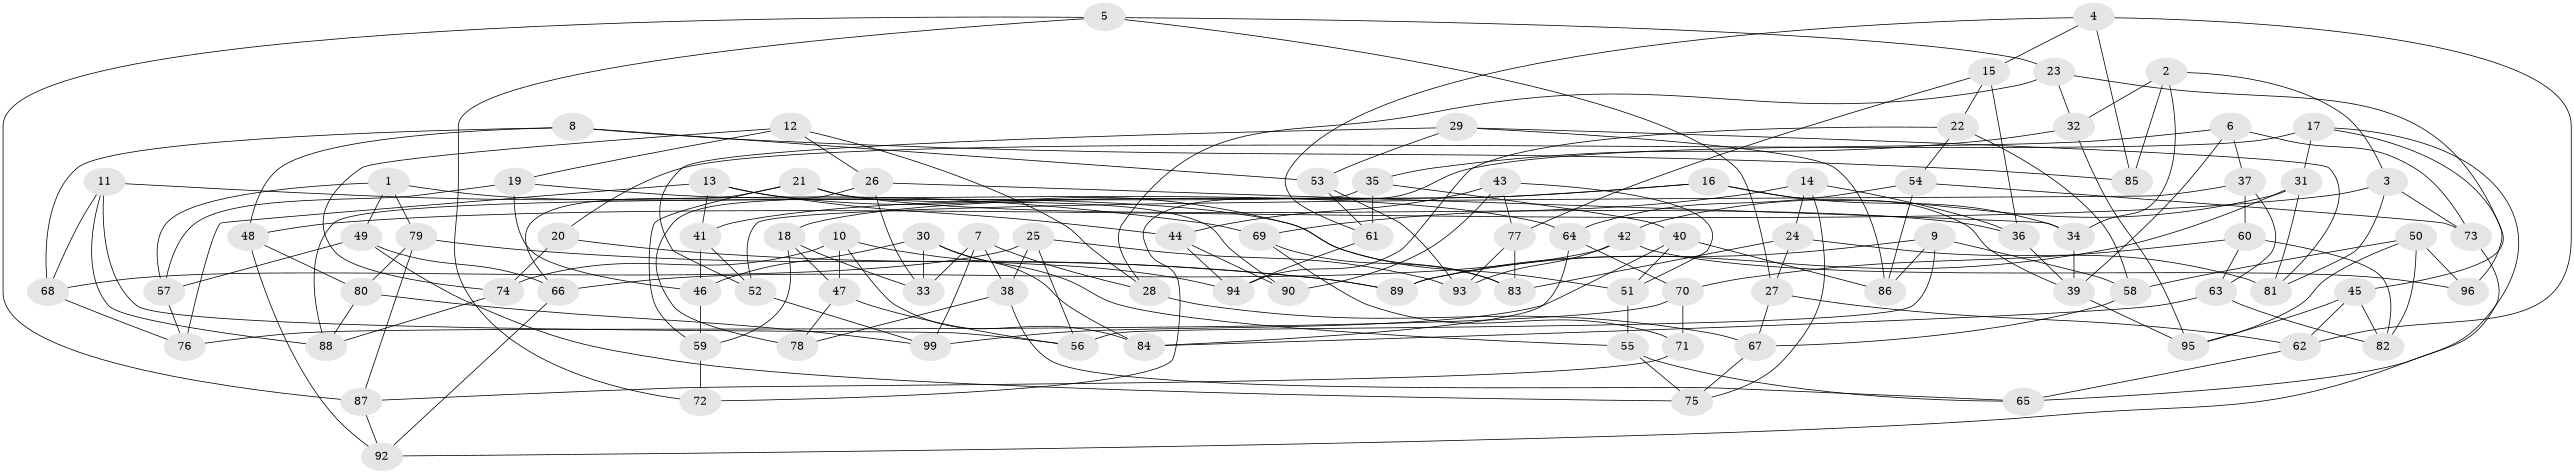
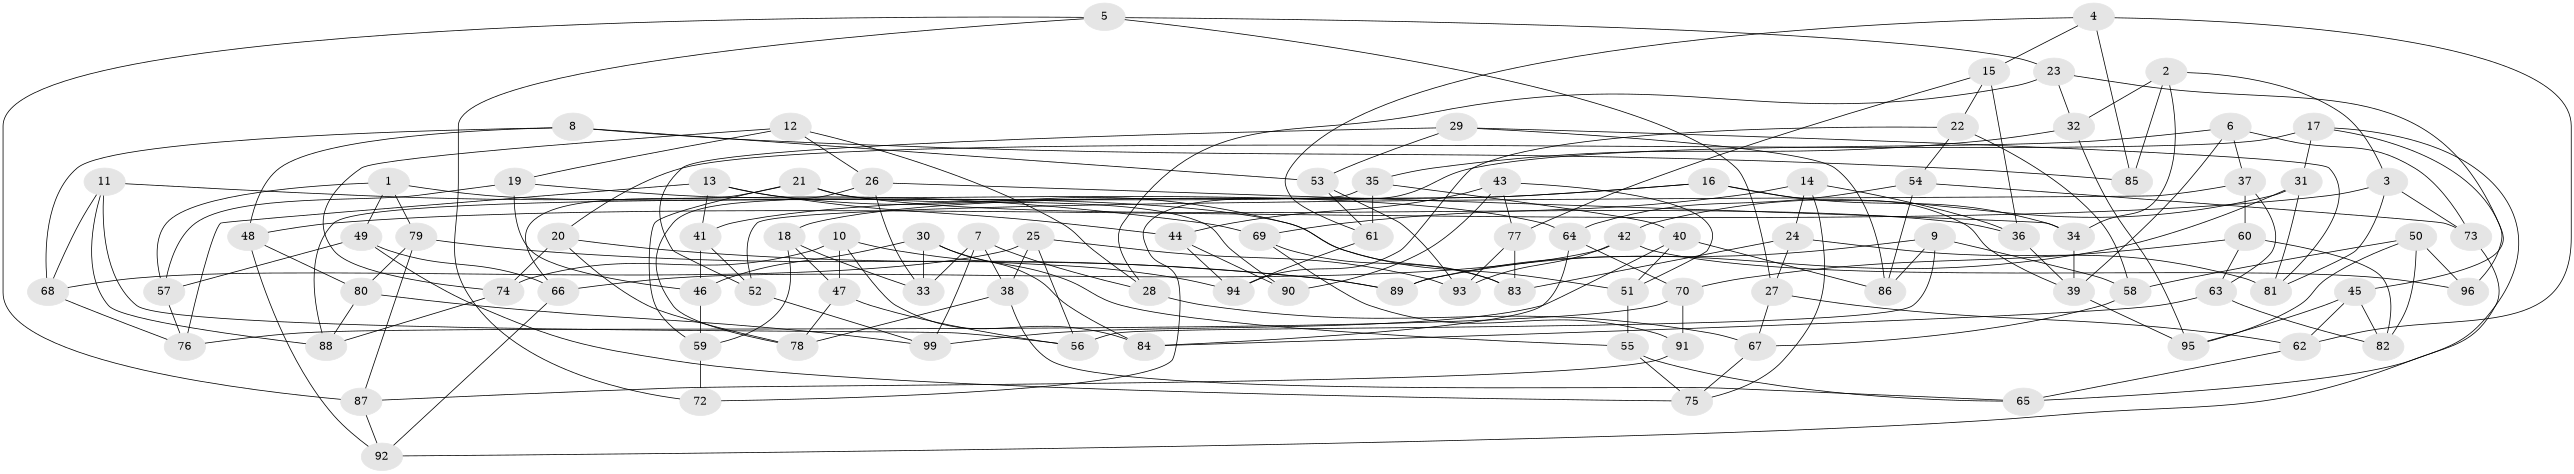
edge "20" -- "78": added
node "71": label "71" -> "91"
